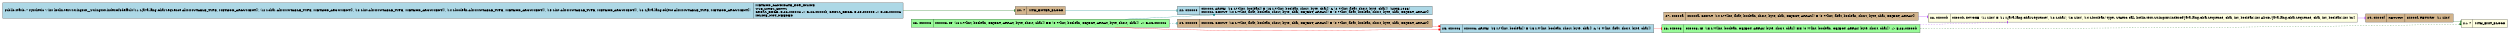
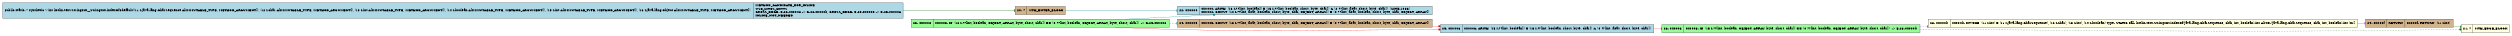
node "27: 0x000a": removed
node "21: ?": text "MTH_EXIT_BLOCK" -> "MTH_EDGE_BLOCK"
